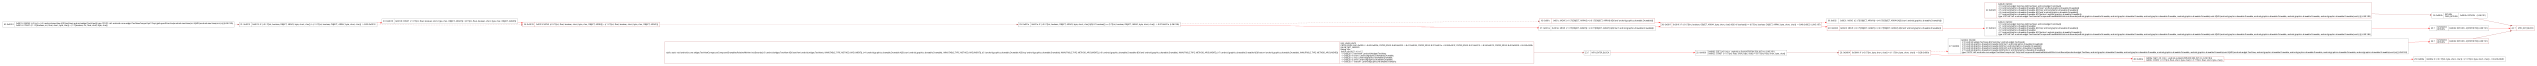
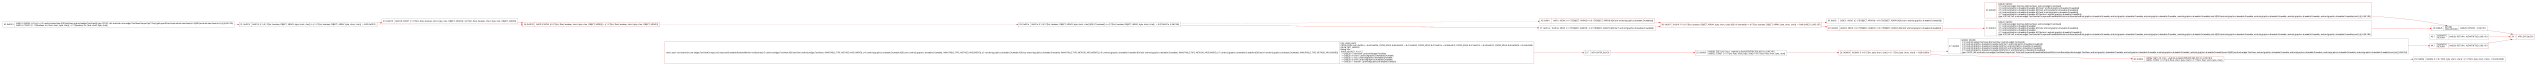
edge "41: 0x0024" -> "45: ?": now "41: 0x0024" -> "43: 0x002b"
